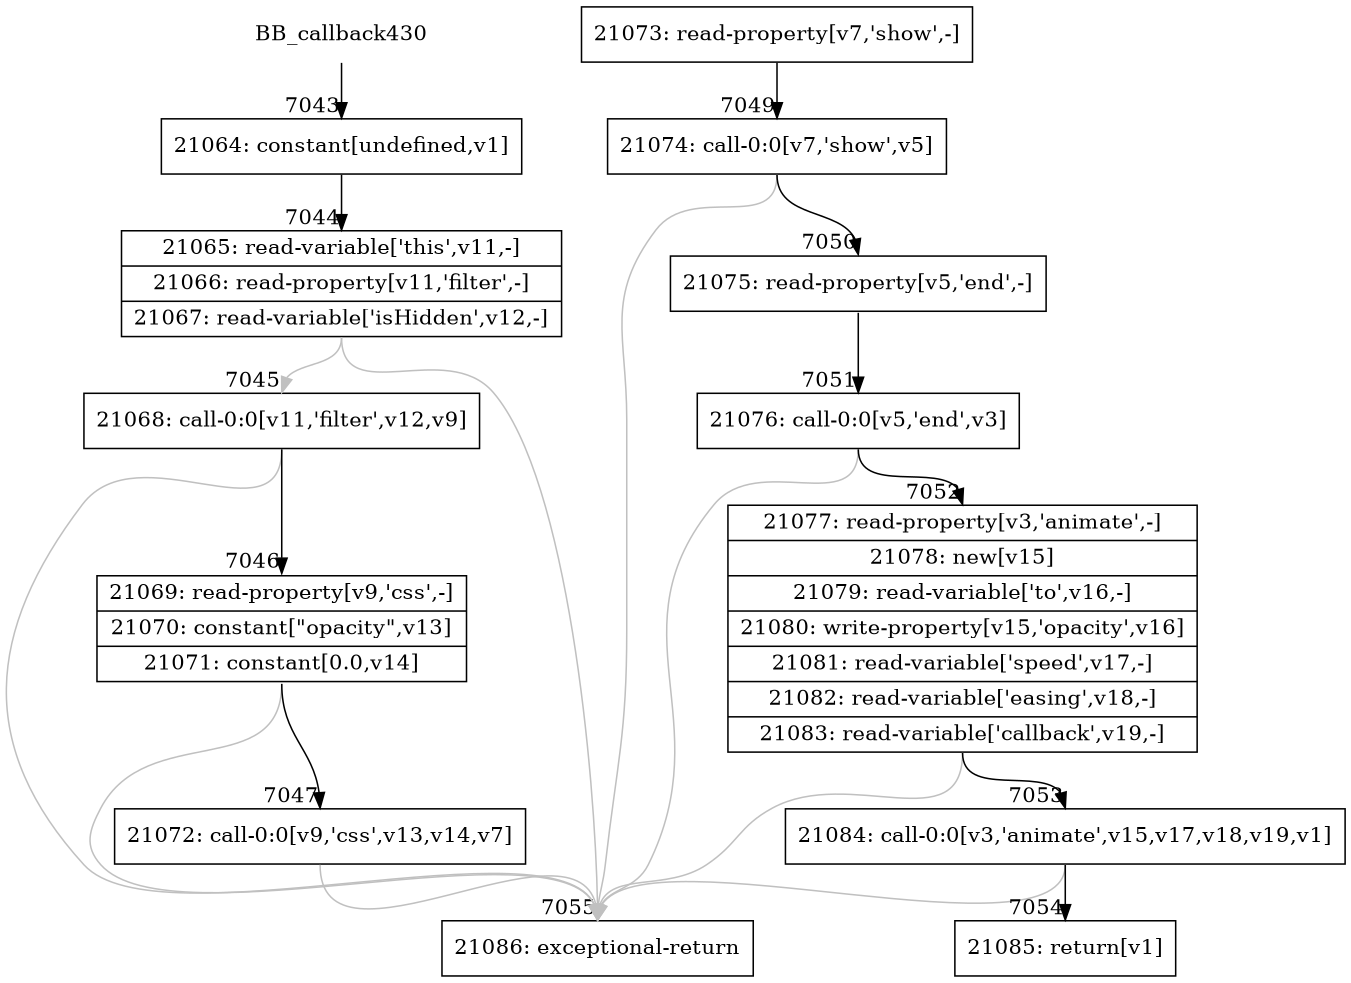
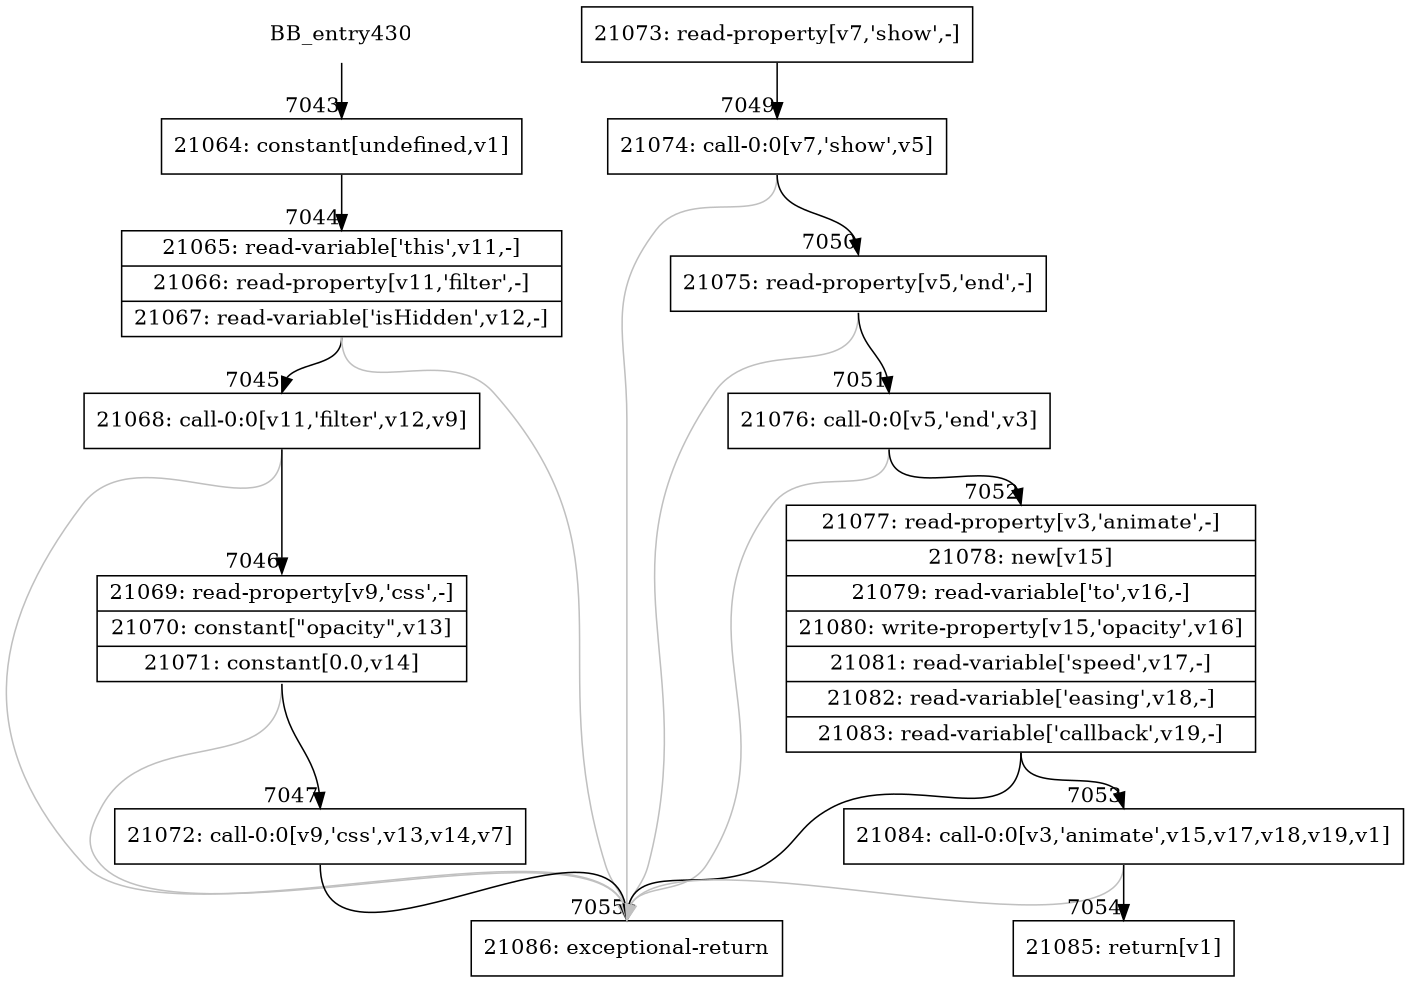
node "BB_callback430": label "BB_callback430" -> "BB_entry430"
edge "21065: read-variable['this',v11,-]" -> "21068: call-0:0[v11,'filter',v12,v9]": color gray -> black
edge "21075: read-property[v5,'end',-]" -> "21086: exceptional-return": added
edge "21077: read-property[v3,'animate',-]" -> "21086: exceptional-return": color gray -> black
edge "21072: call-0:0[v9,'css',v13,v14,v7]" -> "21086: exceptional-return": color gray -> black
